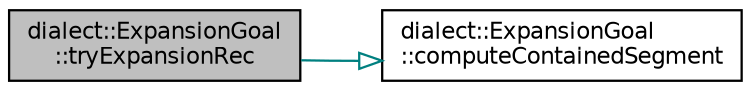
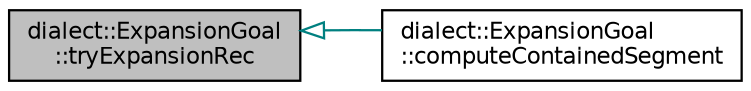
edge "dialect::ExpansionGoal ::tryExpansionRec" -> "dialect::ExpansionGoal ::computeContainedSegment": reversed
